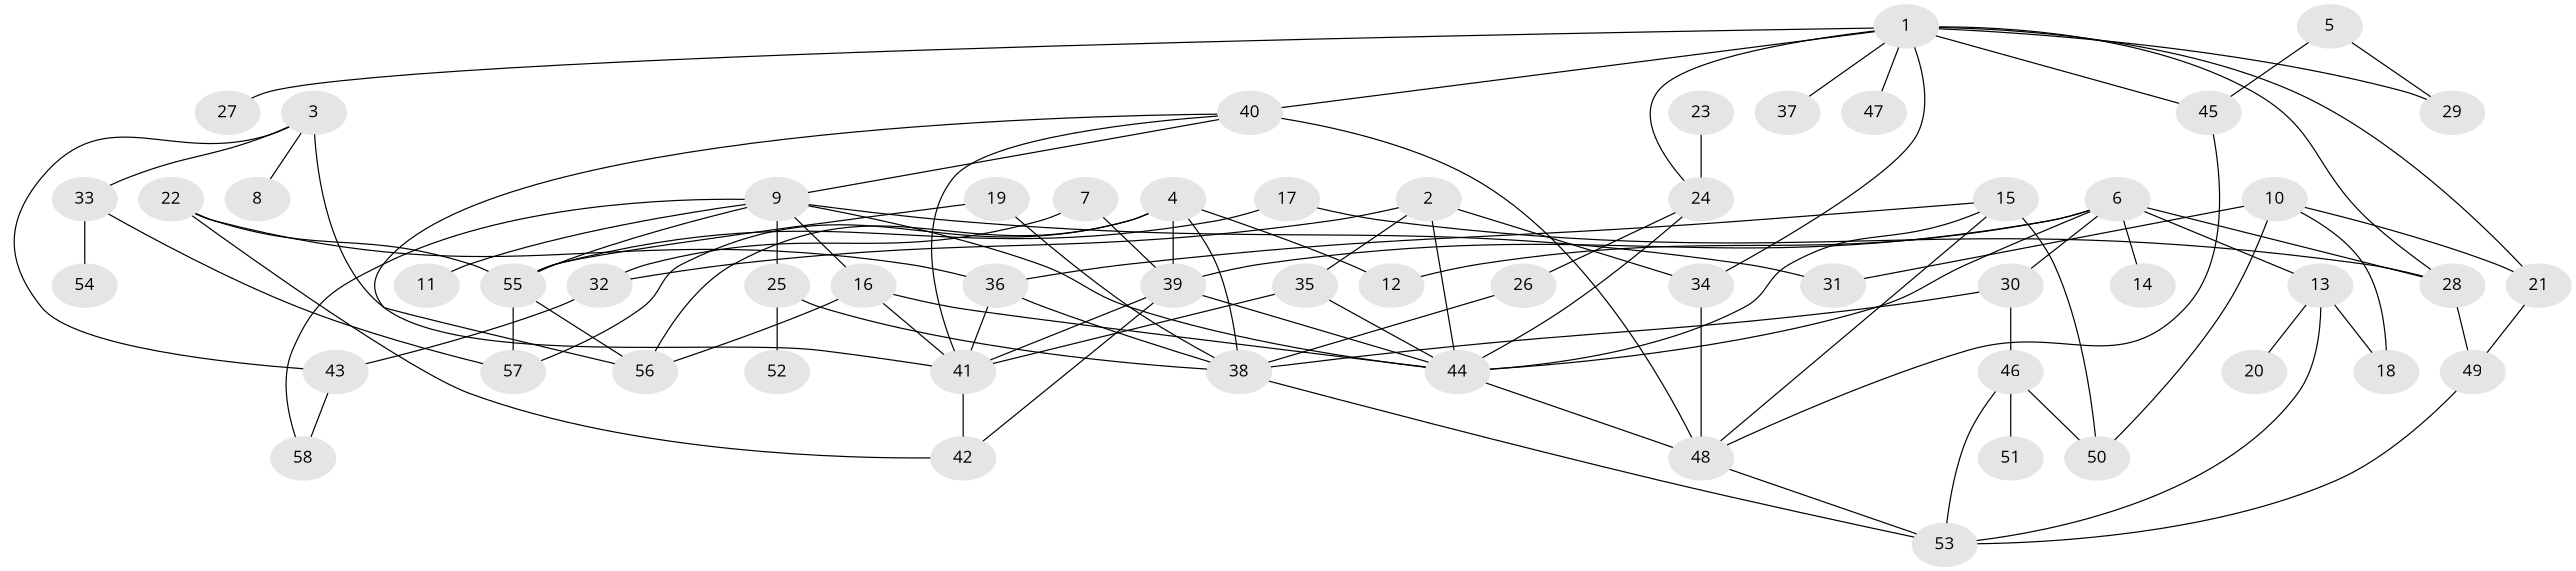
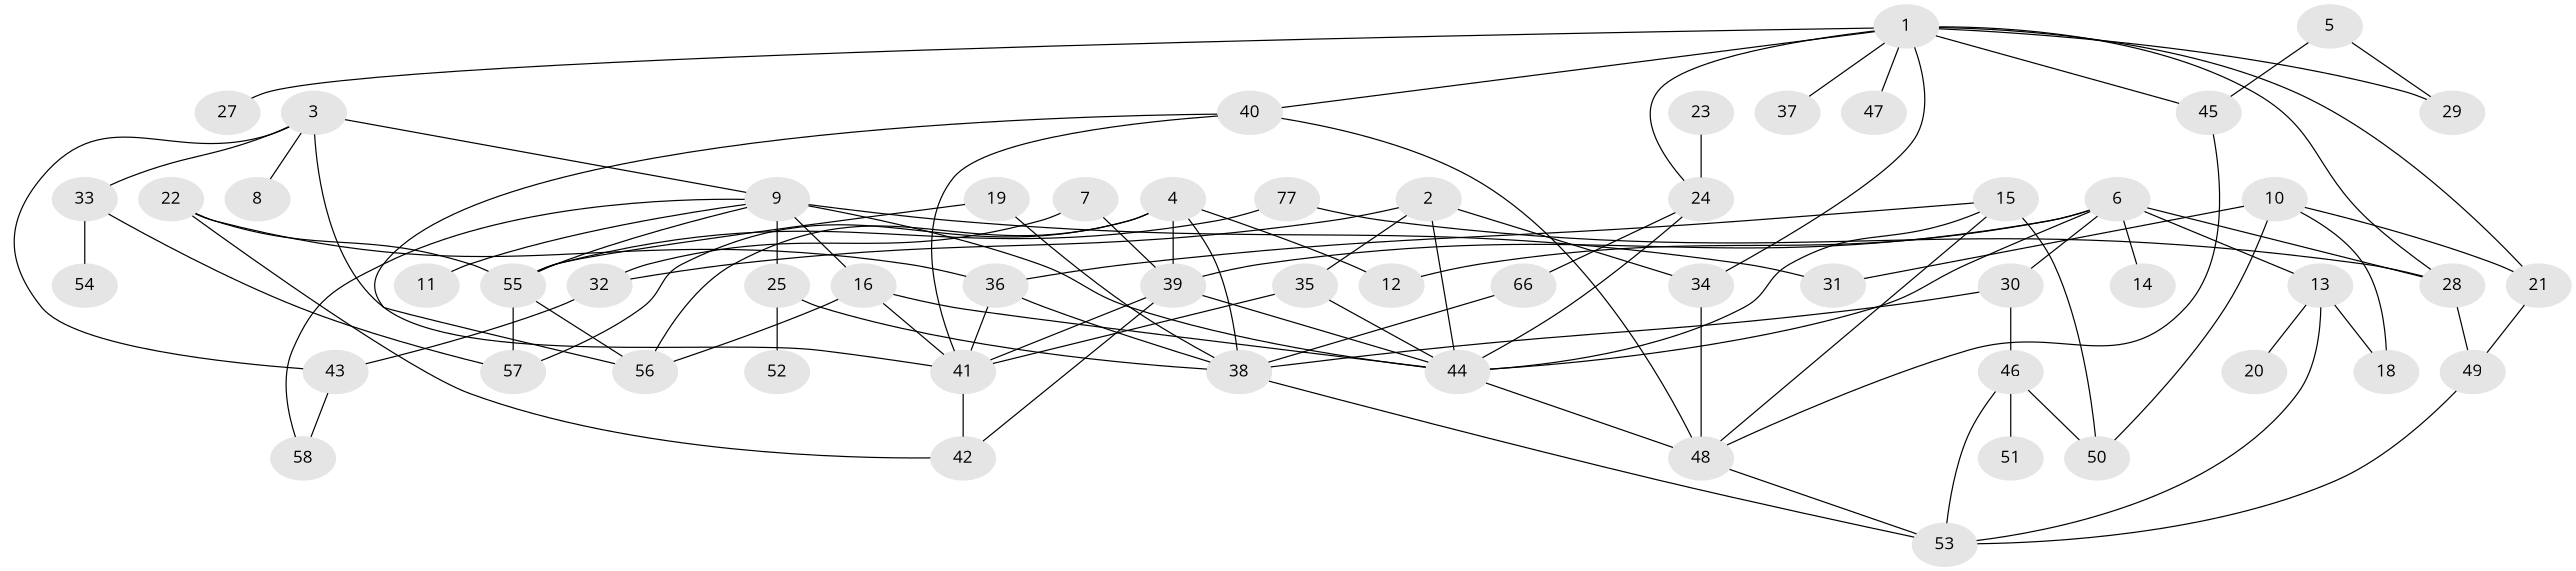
edge "40" -- "9": now "3" -- "9"
node "17": label "17" -> "77"
node "26": label "26" -> "66"
